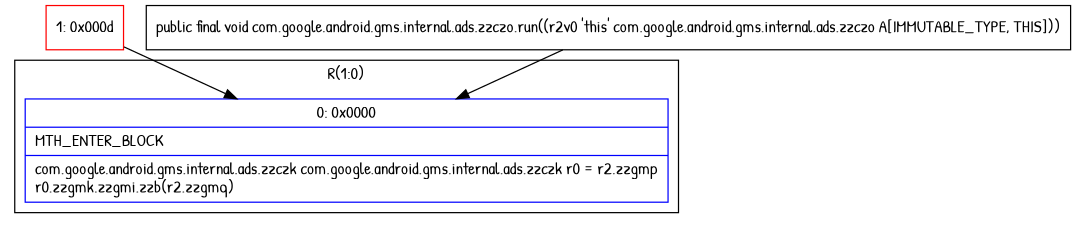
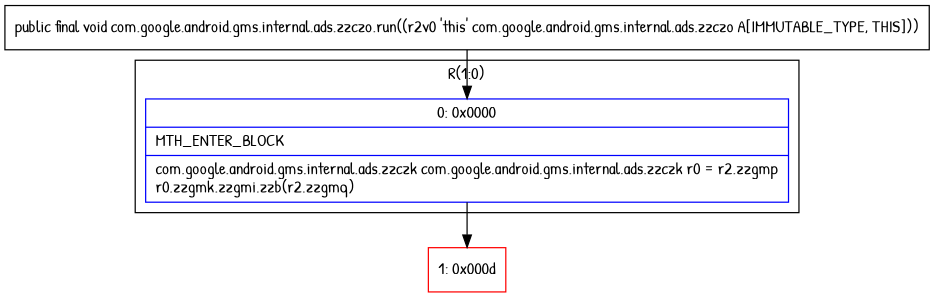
edge "1: 0x000d" -> "0: 0x0000": reversed
